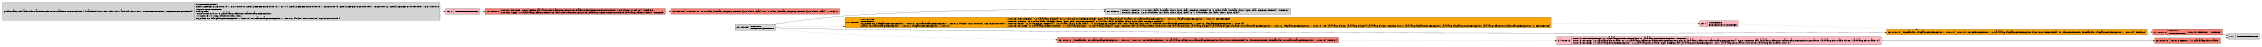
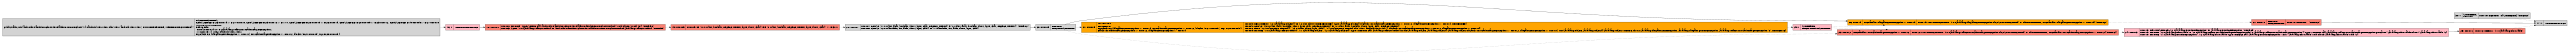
edge "28: 0x0009" -> "20: 0x0007": reversed
node "30: ?": added
edge "29: ?" -> "23: 0x0012": added
